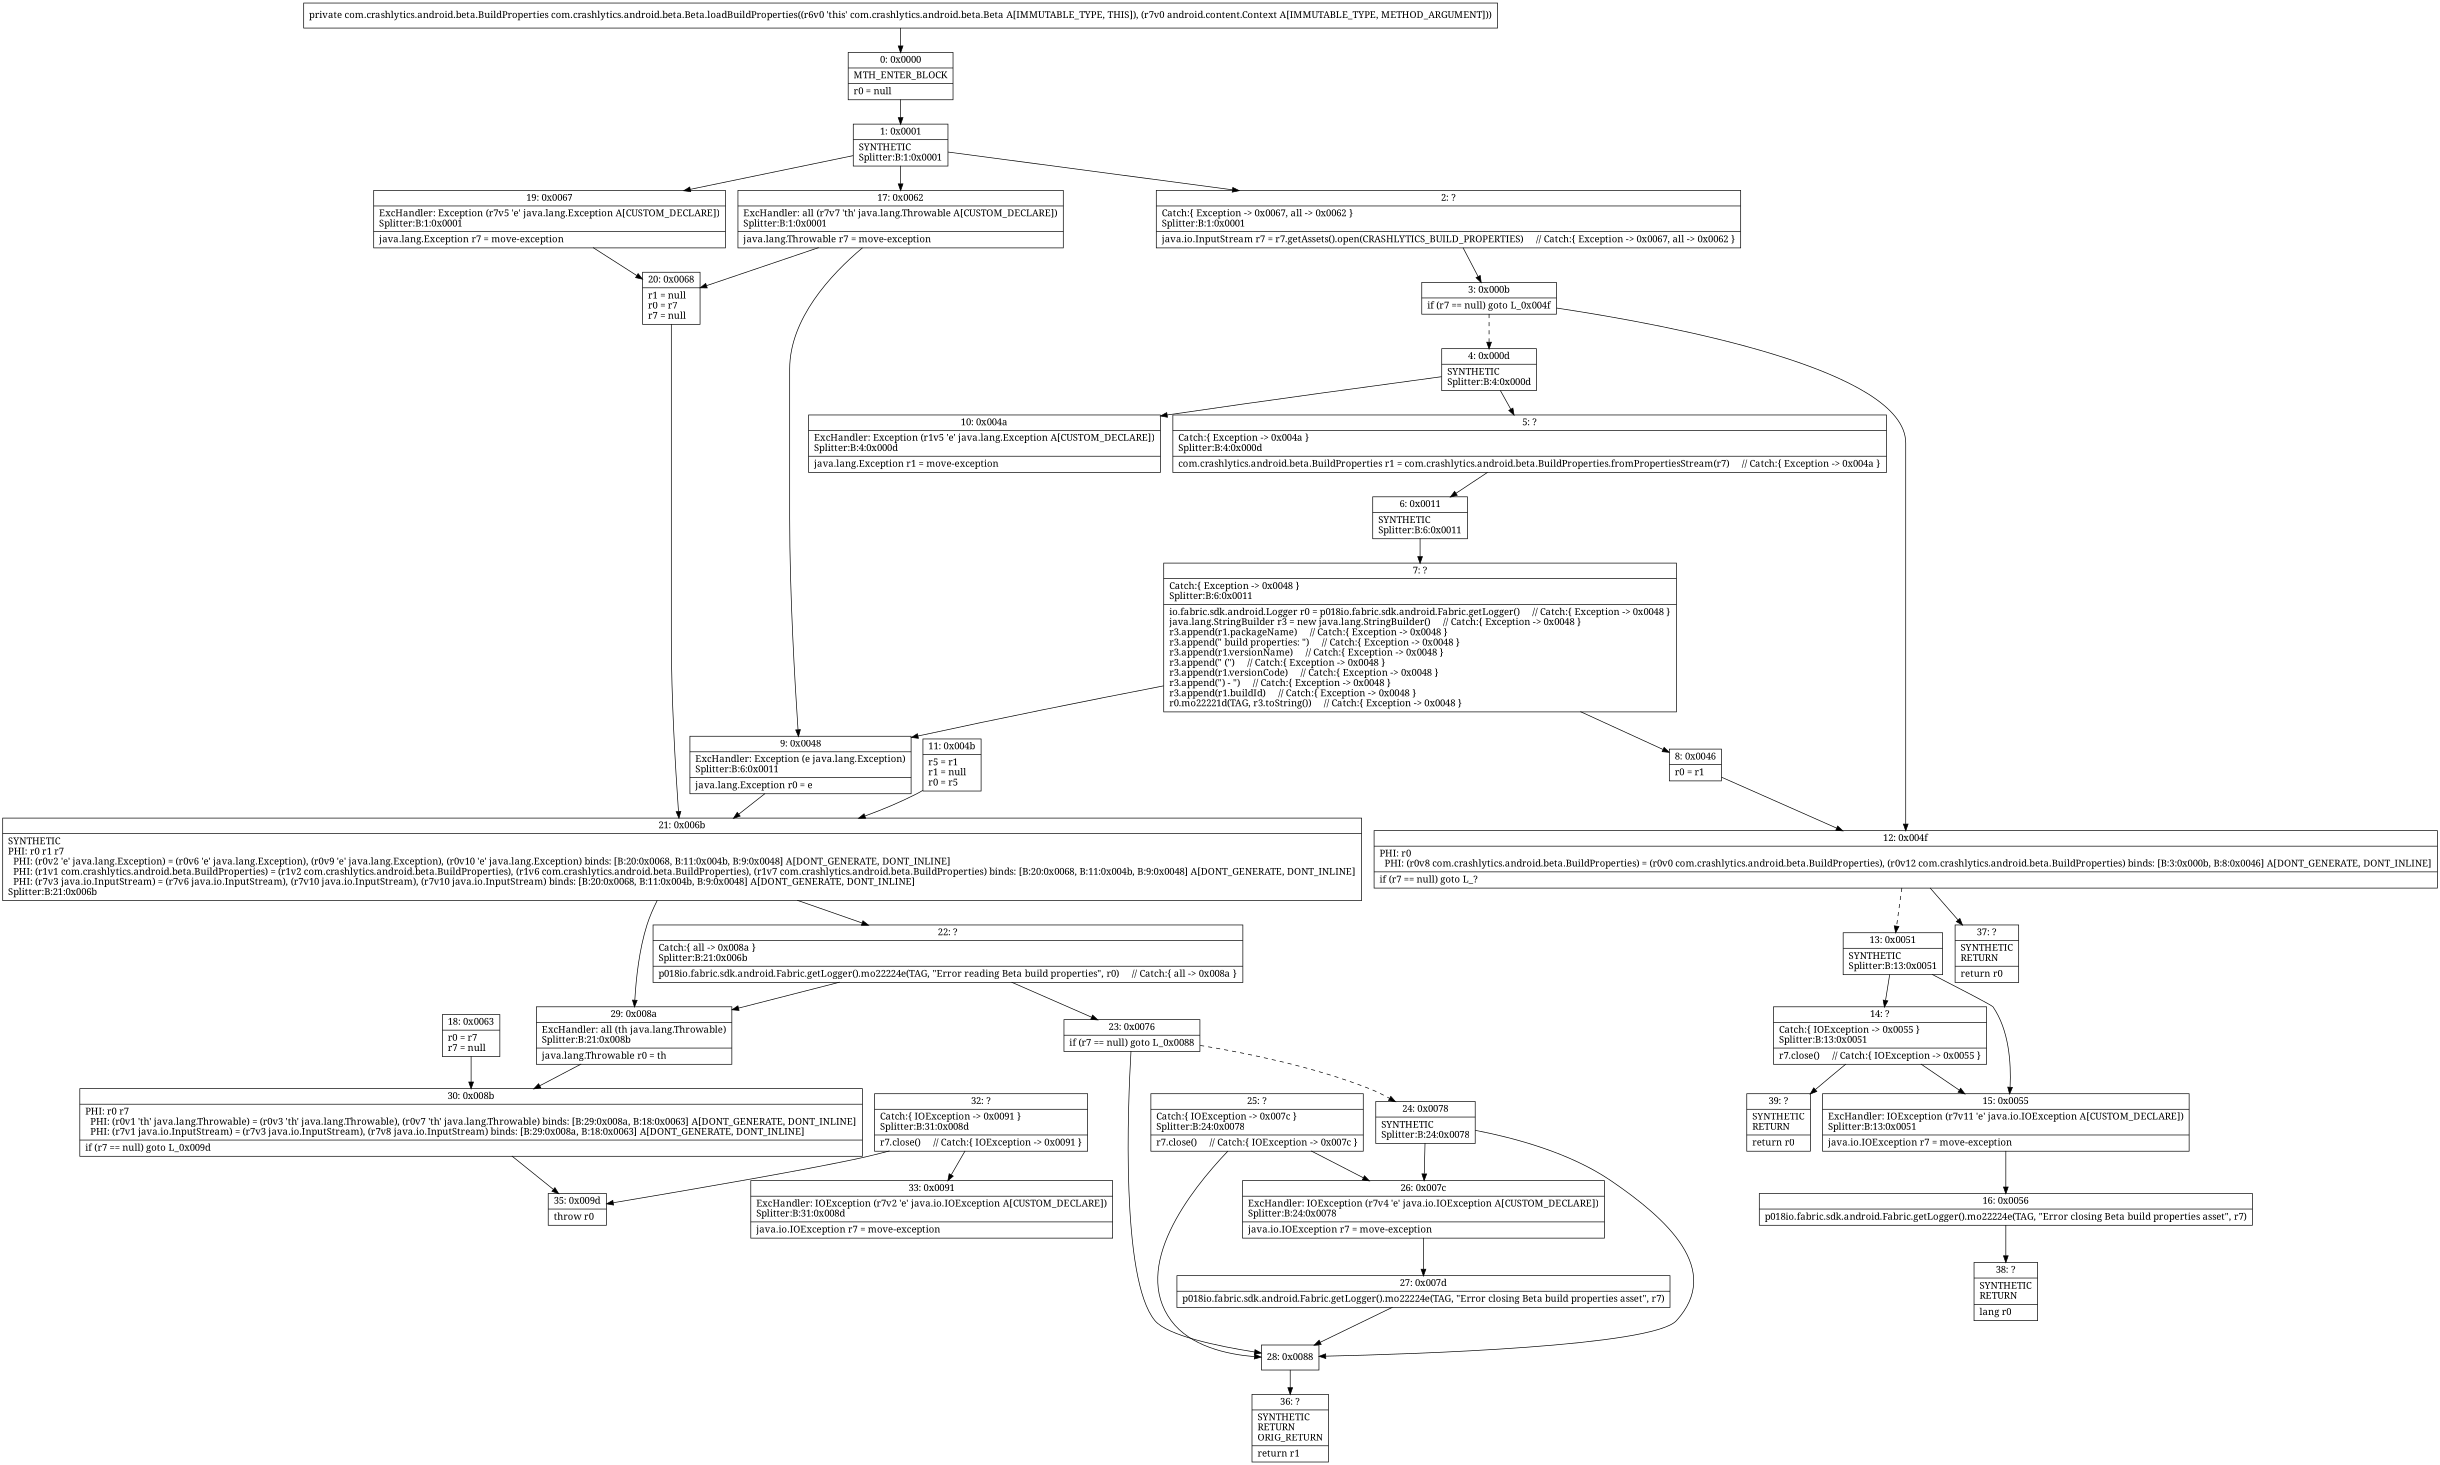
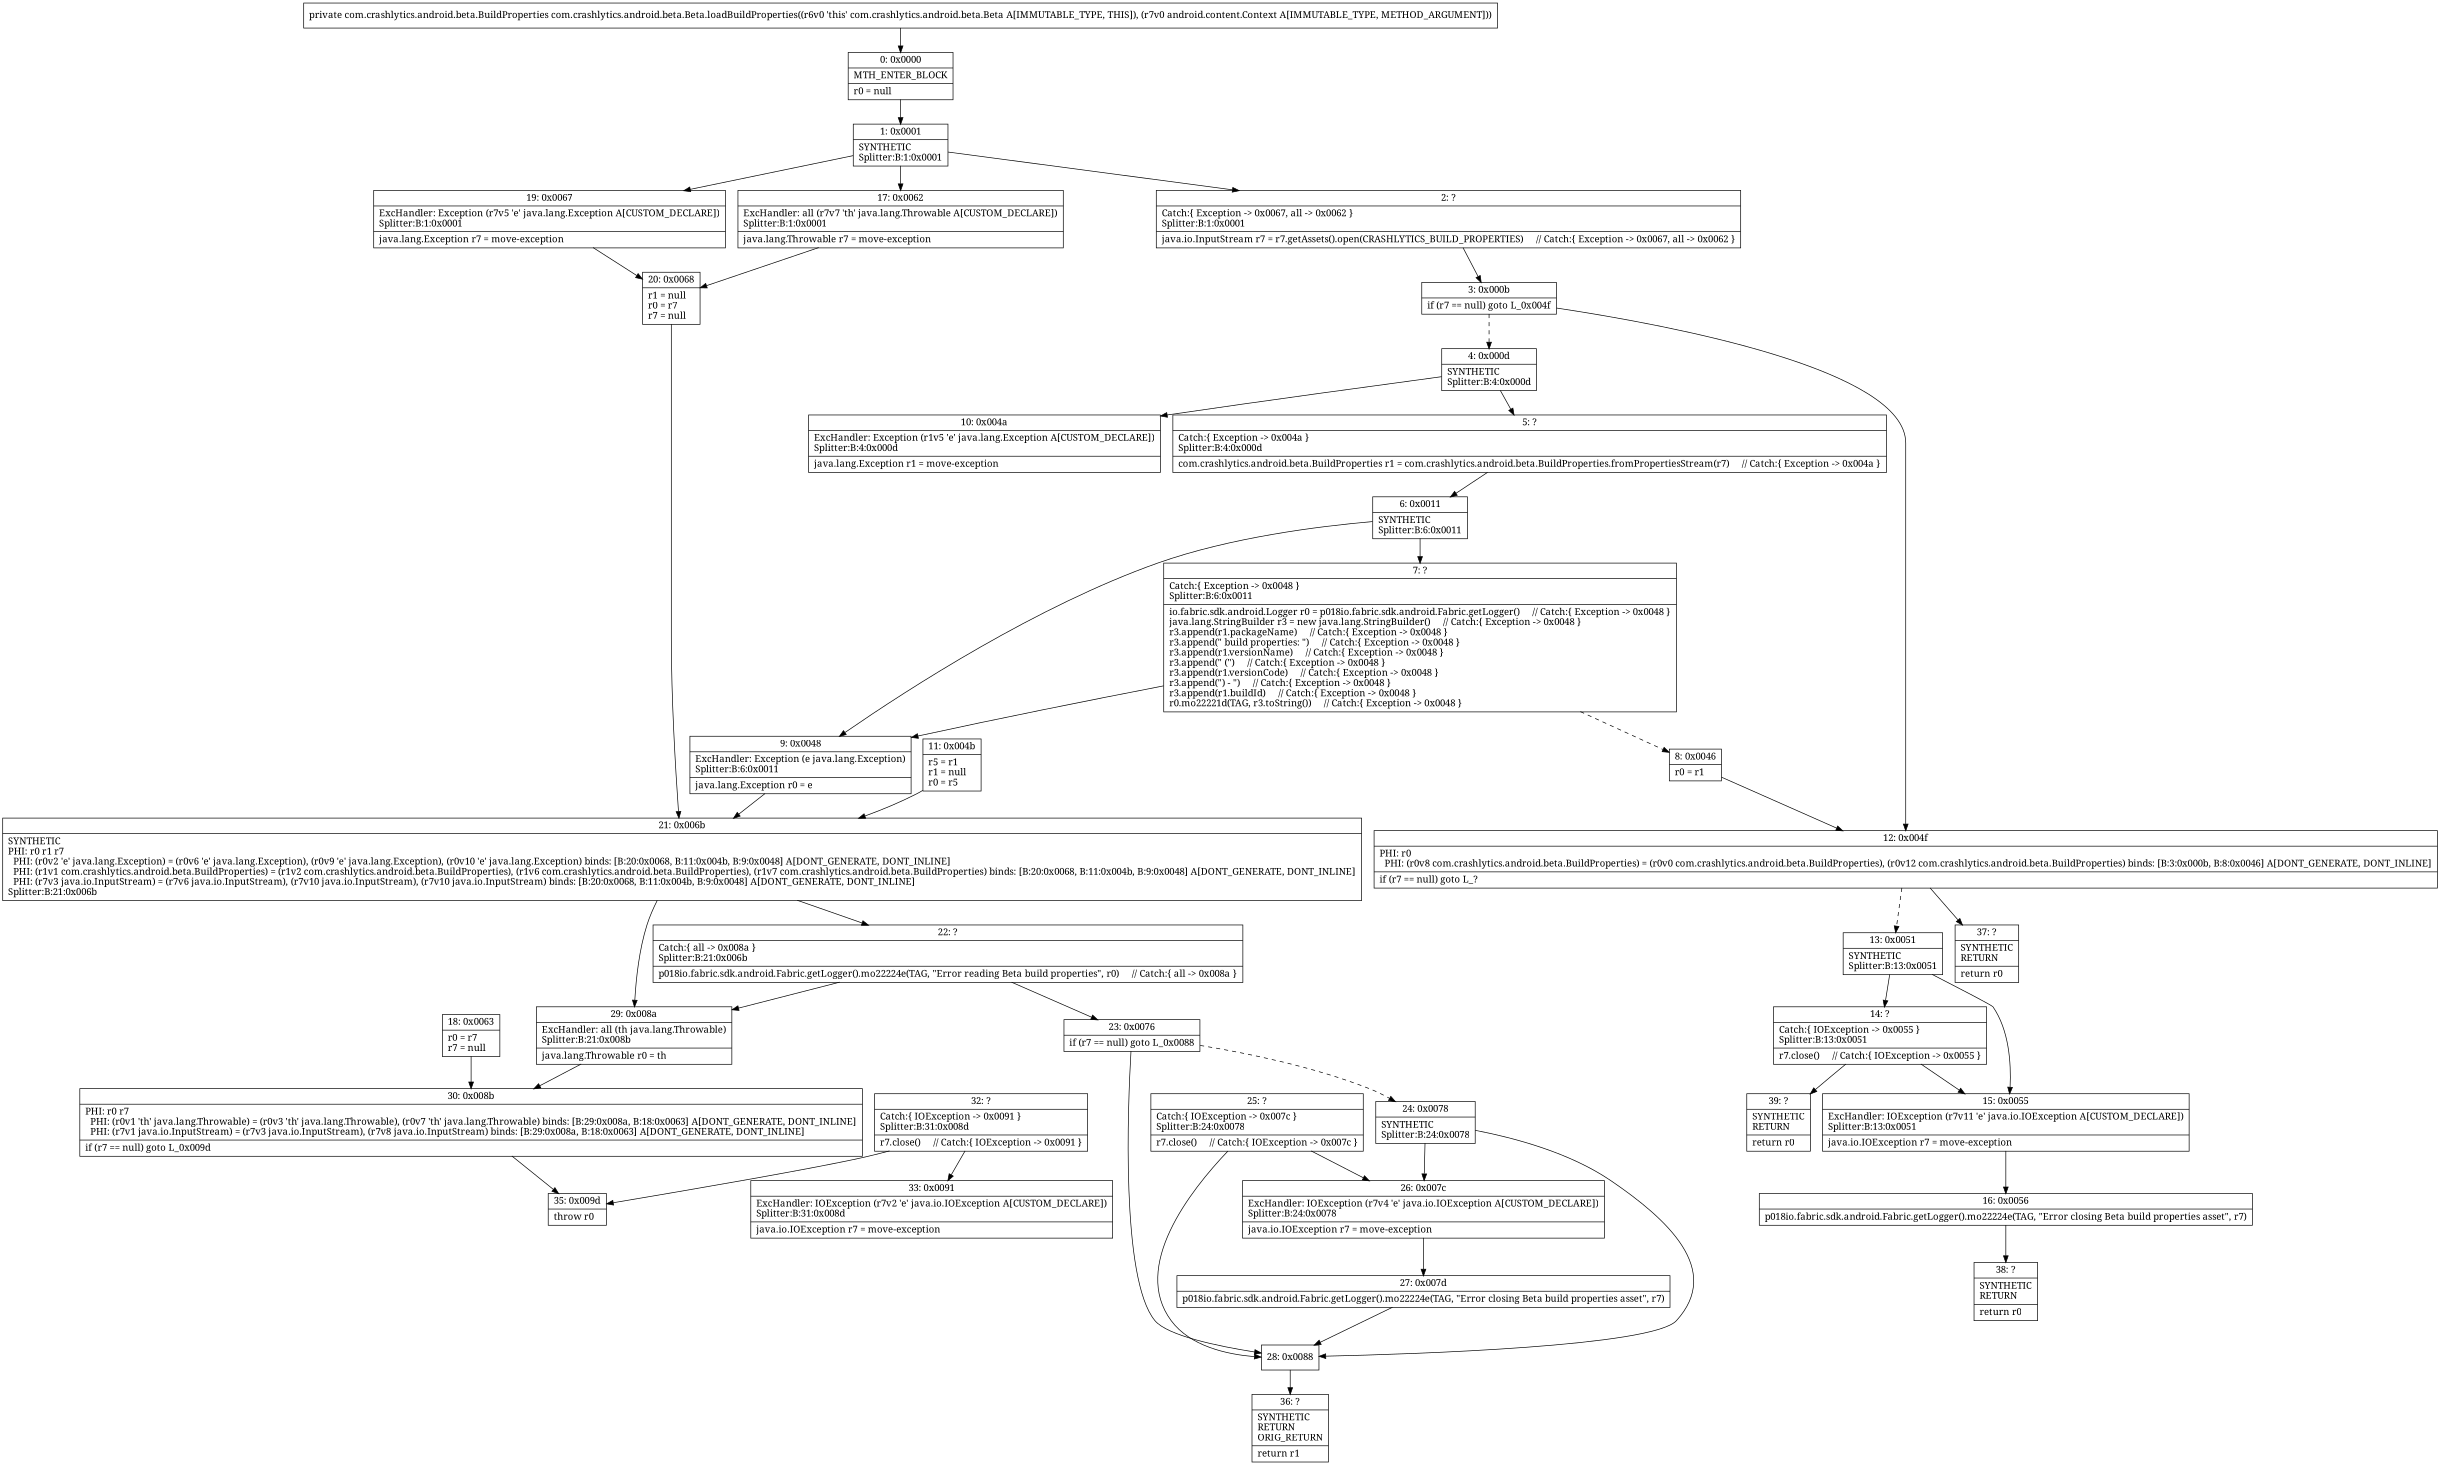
edge "17: 0x0062" -> "9: 0x0048": now "6: 0x0011" -> "9: 0x0048"
edge "7: ?" -> "8: 0x0046": style solid -> dashed
node "38: ?": text "lang r0" -> "return r0"
